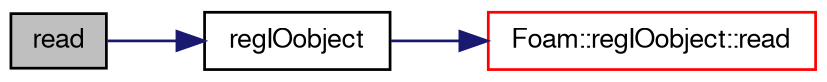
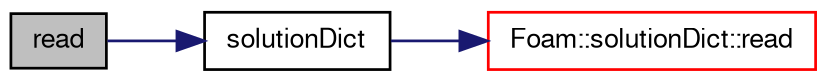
node "regIOobject": label "regIOobject" -> "solutionDict"
node "Foam::regIOobject::read": label "Foam::regIOobject::read" -> "Foam::solutionDict::read"
